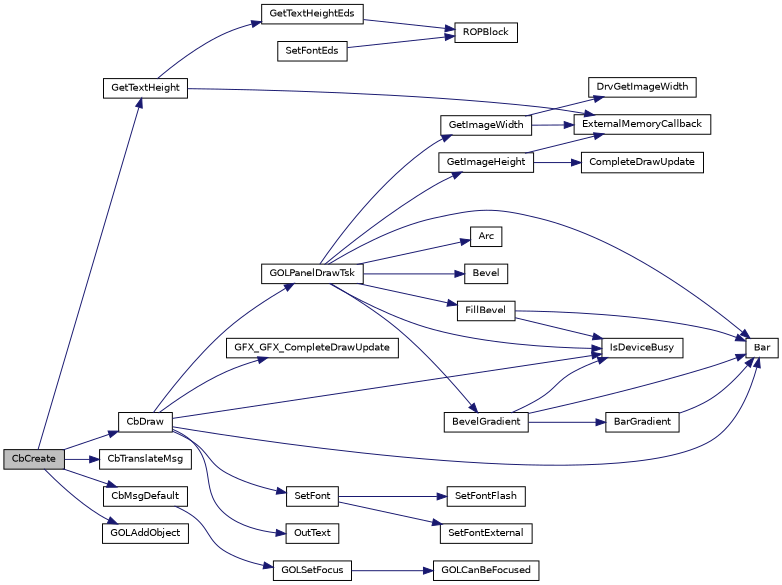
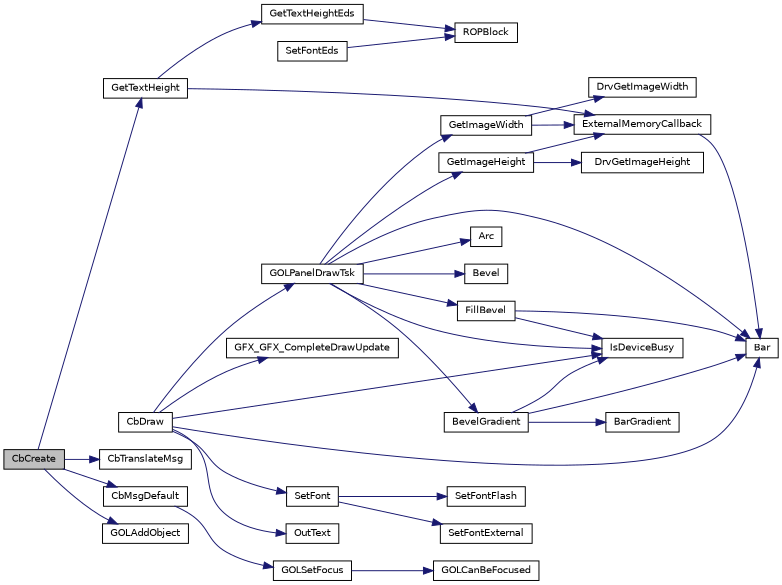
node "CompleteDrawUpdate": label "CompleteDrawUpdate" -> "DrvGetImageHeight"
edge "BarGradient" -> "Bar": now "ExternalMemoryCallback" -> "Bar"
edge "CbCreate" -> "CbDraw": removed
